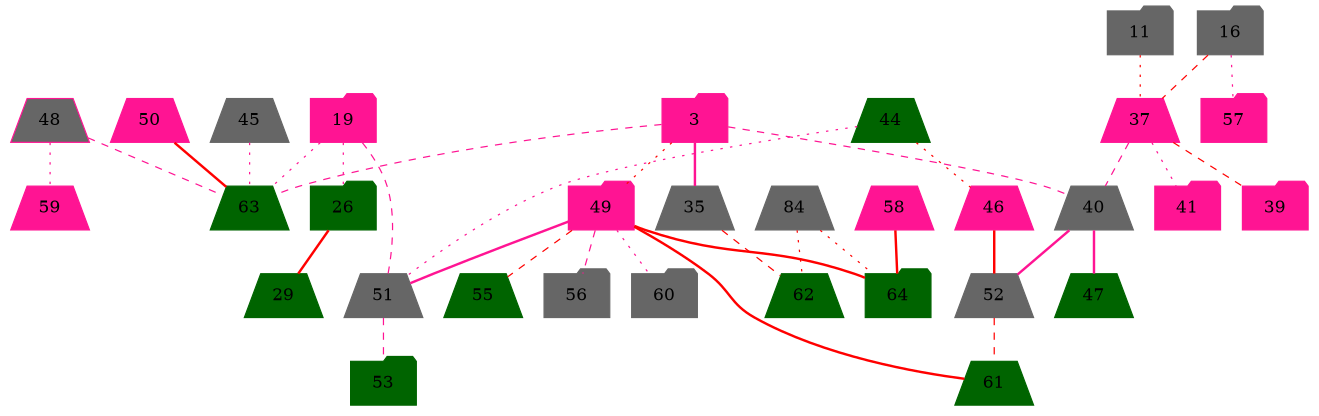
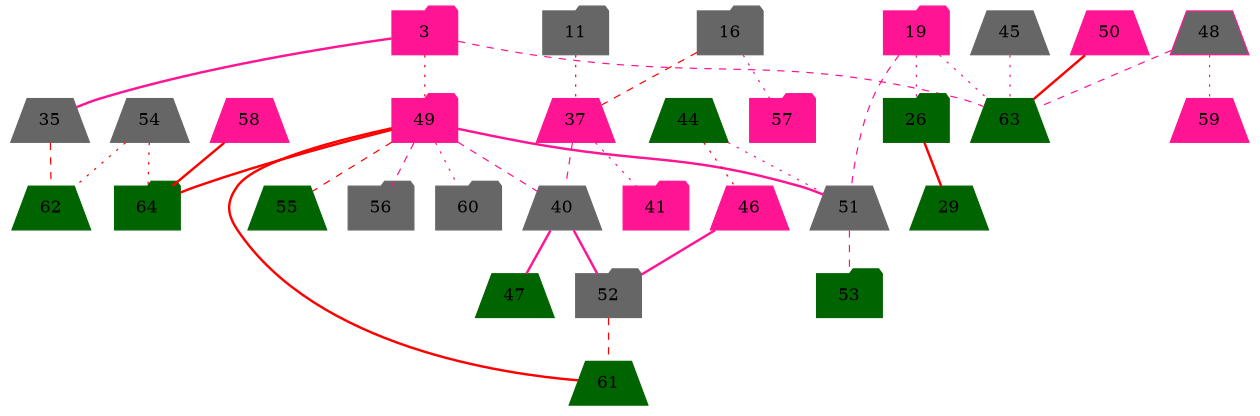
edge "3" -- "40": now "49" -- "40"
node "84": label "84" -> "54"
node "39": removed
edge "46" -- "52": color red -> deeppink
node "52": shape trapezium -> folder
